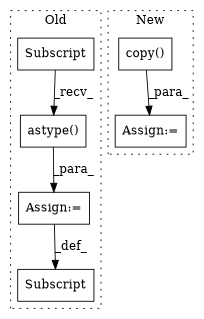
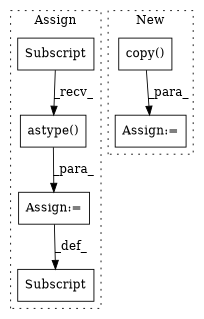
cluster "Old": label "Old" -> "Assign"
